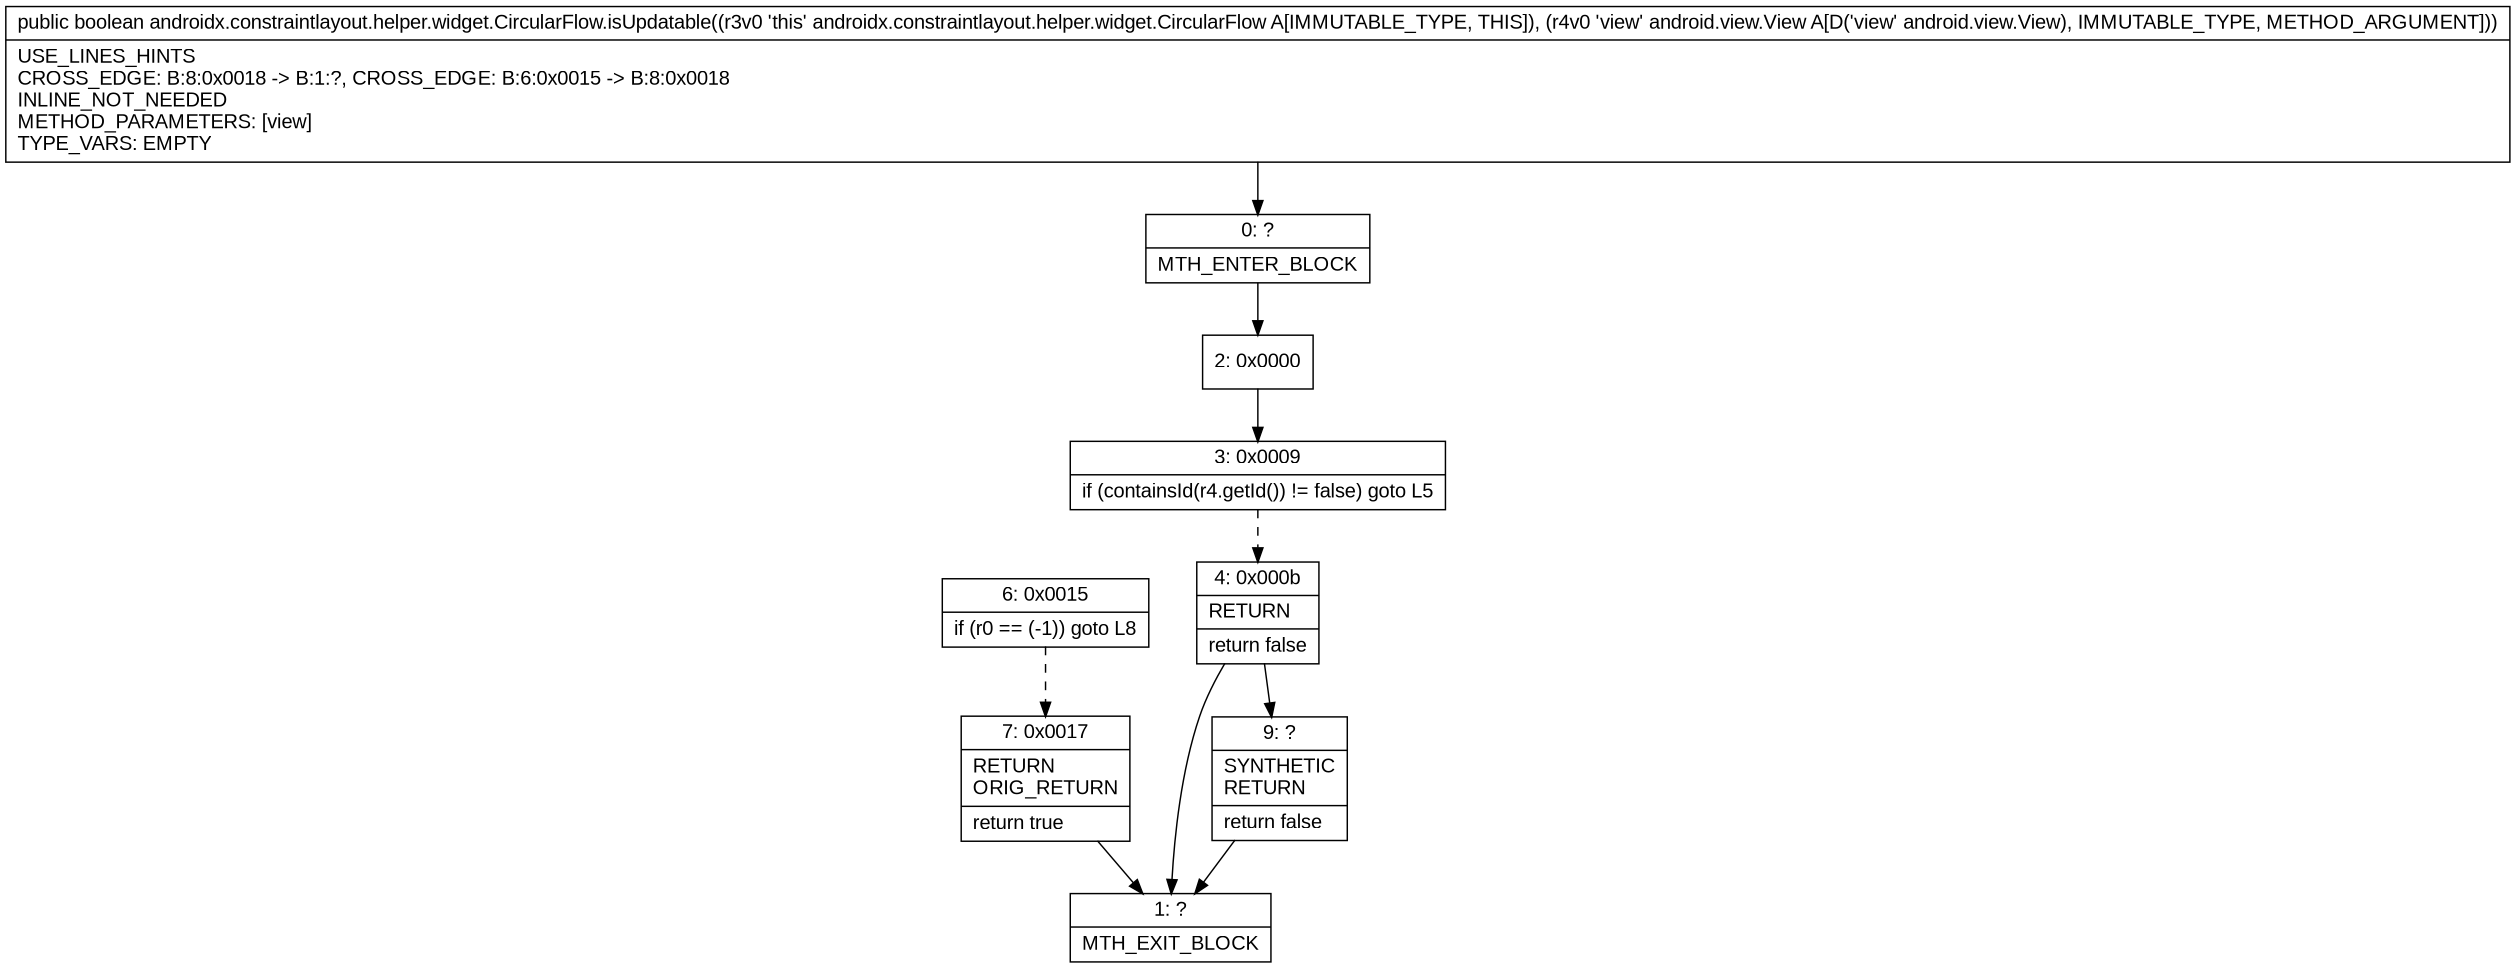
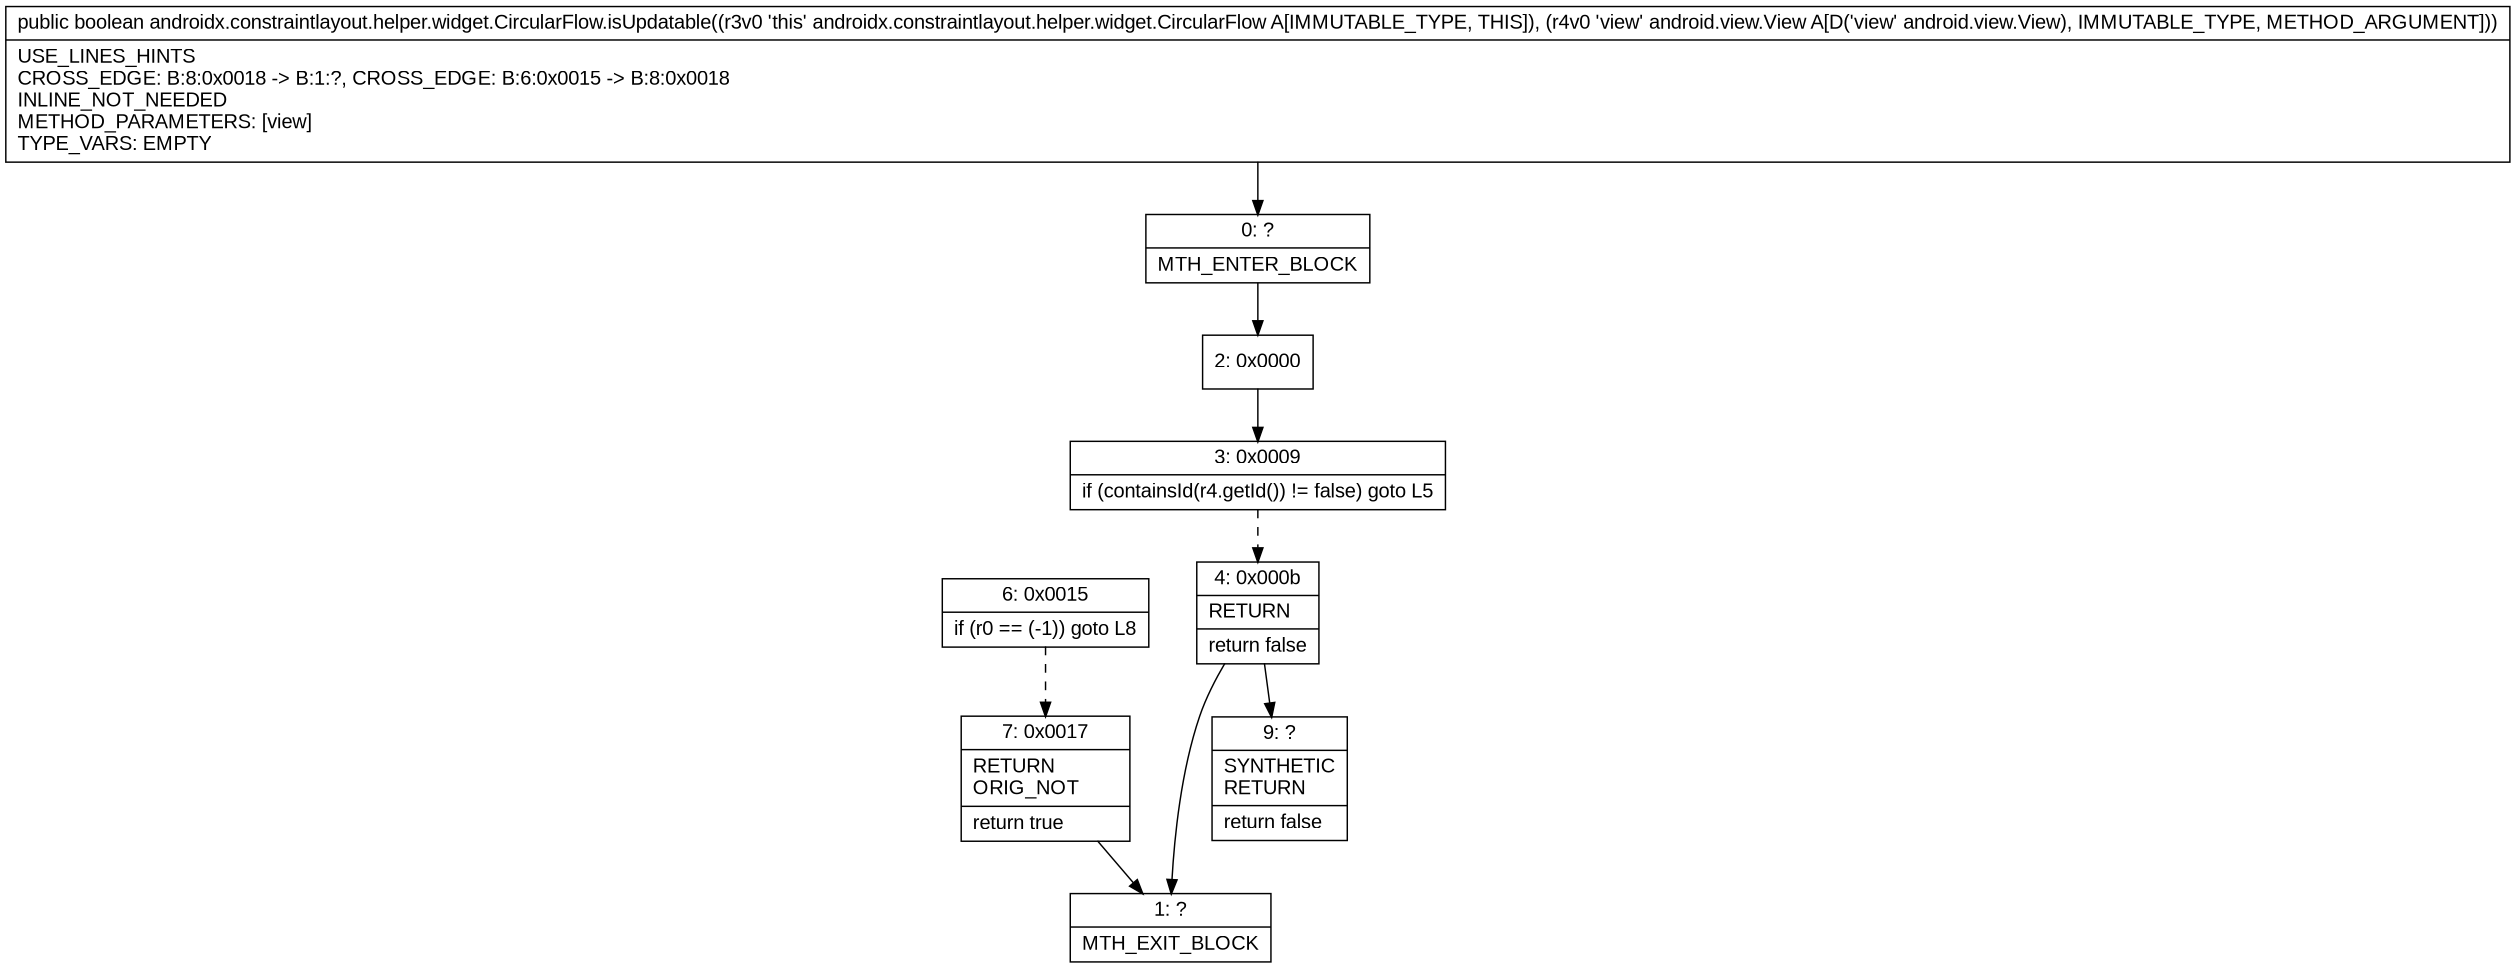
node "7: 0x0017": text "ORIG_RETURN" -> "ORIG_NOT"
edge "9: ?" -> "1: ?": removed
